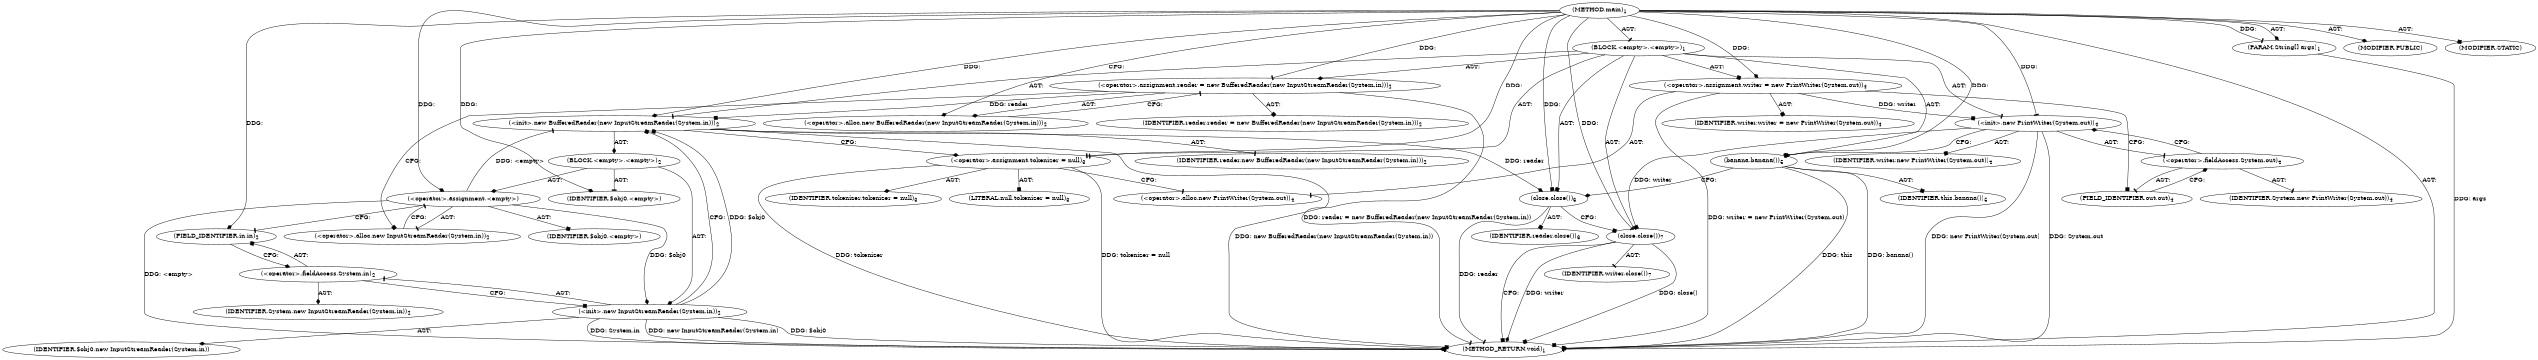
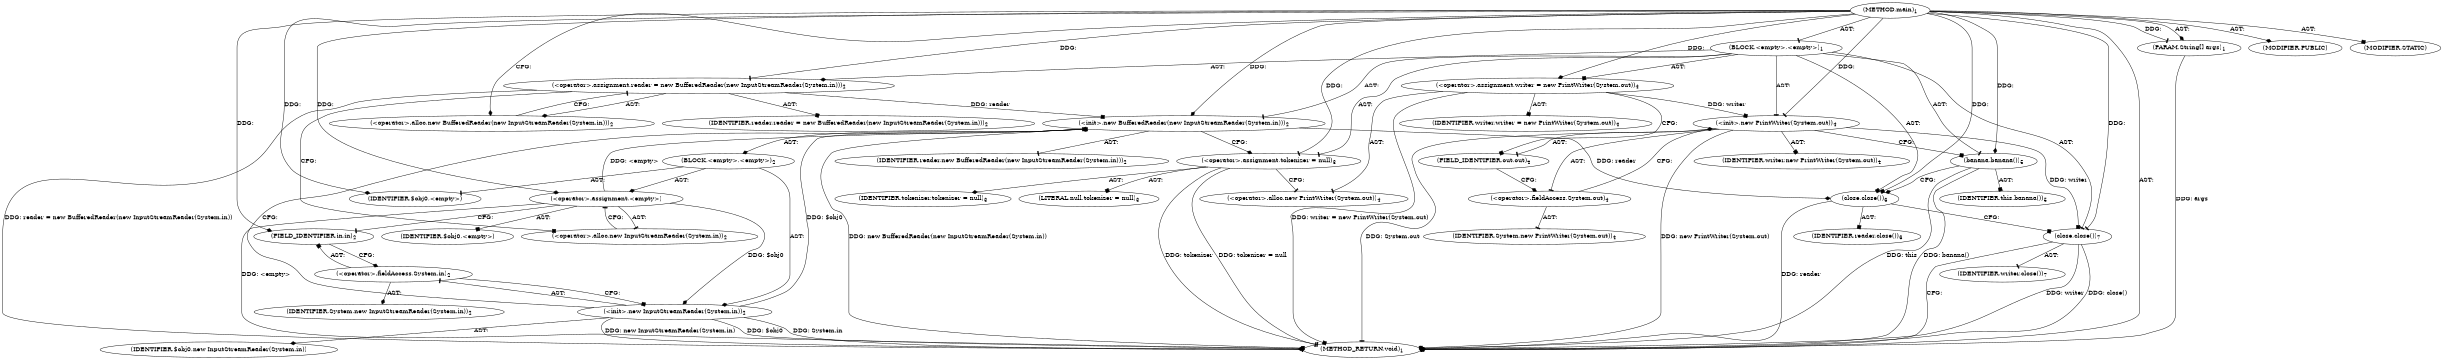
edge "(<operator>.fieldAccess,System.out)" -> "(FIELD_IDENTIFIER,out,out)": now "(<init>,new PrintWriter(System.out))" -> "(FIELD_IDENTIFIER,out,out)"
